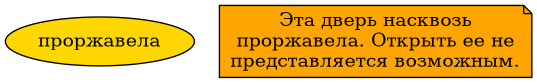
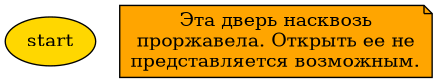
node "проржавела": label "проржавела" -> "start"
